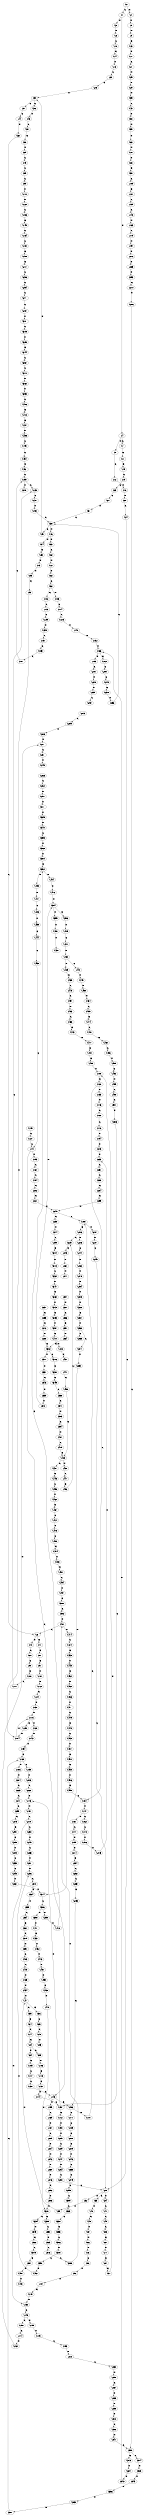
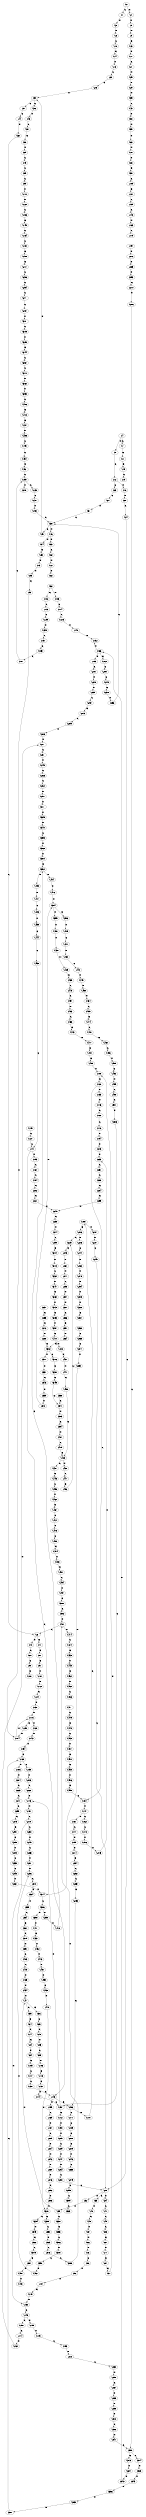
edge "S1" -> "S4": removed, label "T"
edge "S179" -> "S197": removed, label "A"
edge "S19" -> "S23": now "S12" -> "S23"
edge "S82" -> "S92": removed, label "C"
edge "S152" -> "S166": reversed
edge "S257" -> "S273": added, label "G"
edge "S249" -> "S266": added, label "C"
edge "S430" -> "S429": now "S420" -> "S429"
edge "S240" -> "S188": removed, label "C"
node "S293": added
edge "S337" -> "S352": removed, label "T"
edge "S352" -> "S377": now "S365" -> "S377"
edge "S431" -> "S441": added, label "A"
edge "S345" -> "S358": now "S345" -> "S371"
node "S111": removed
edge "S466" -> "S471": removed, label "A"
edge "S84" -> "S95": now "S85" -> "S95"
edge "S663" -> "S279": removed, label "C"
edge "S323" -> "S338": now "S39" -> "S338"
